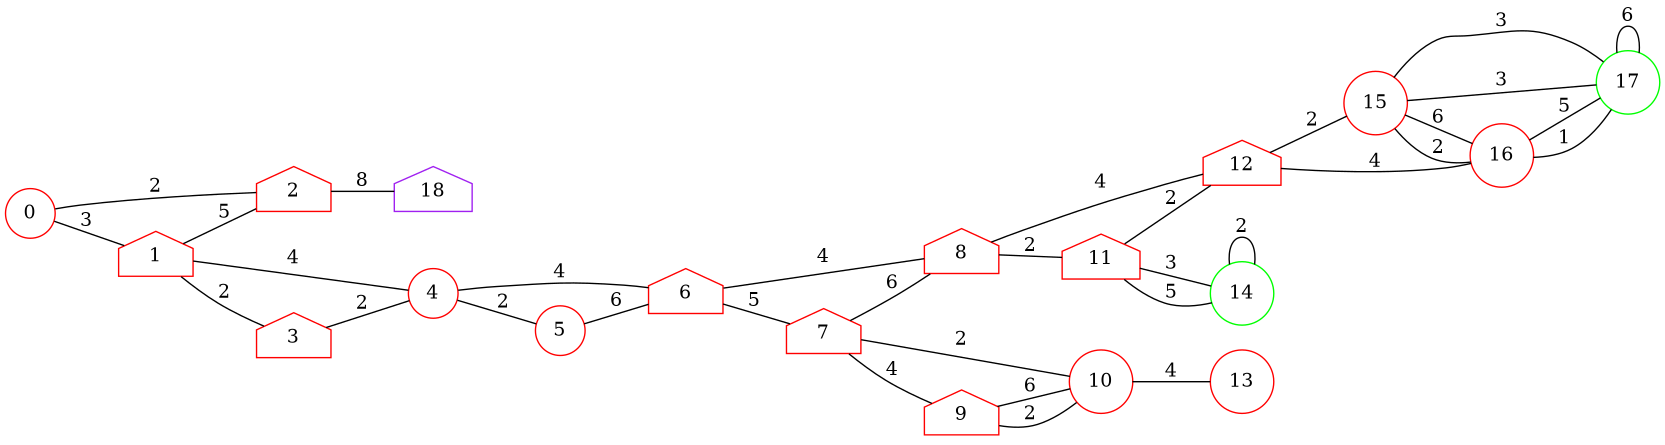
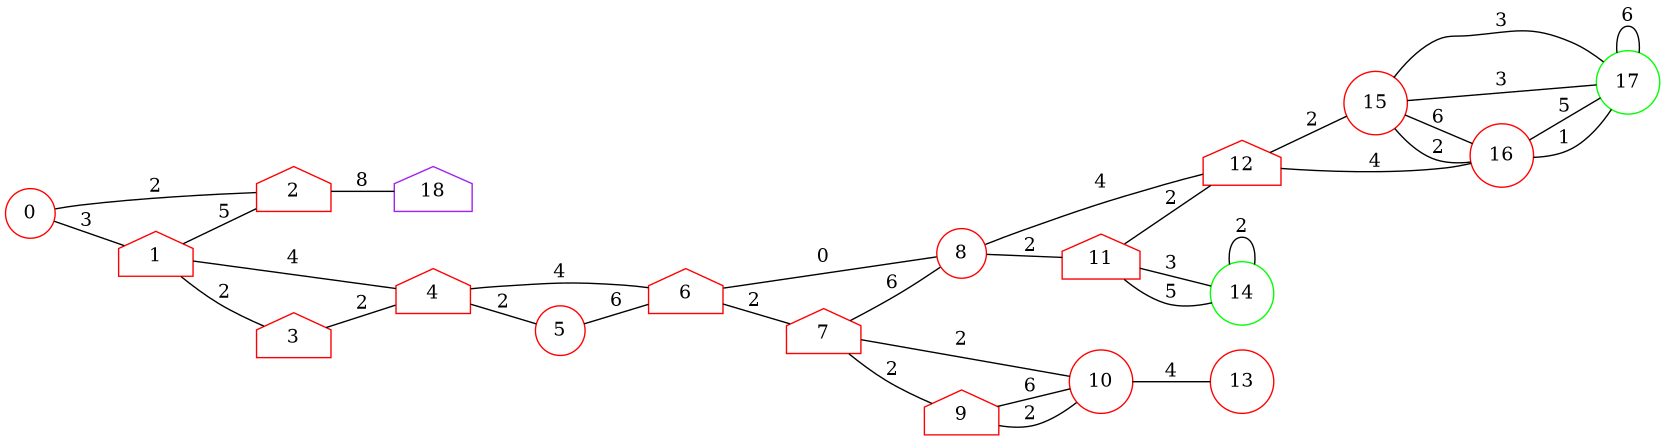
node "8": shape house -> circle
edge "8" -- "6": label "4" -> "0"
node "4": shape circle -> house
edge "6" -- "7": label "5" -> "2"
edge "7" -- "9": label "4" -> "2"
